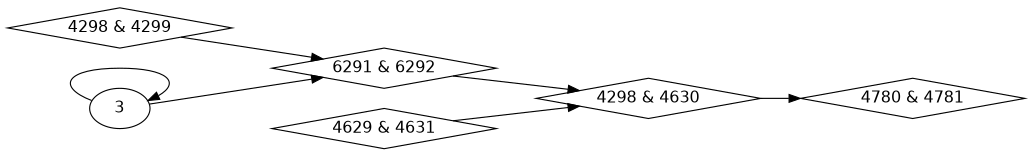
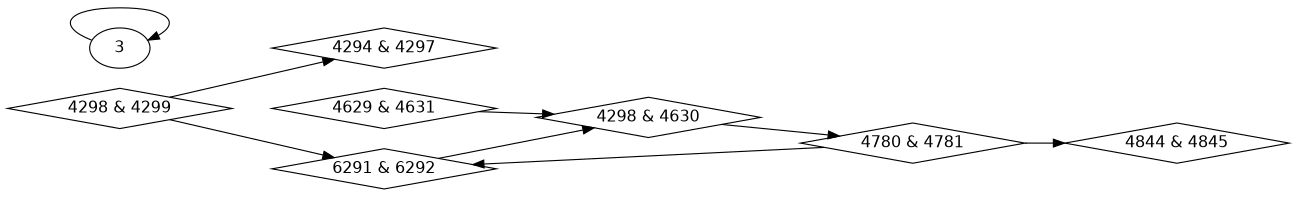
node "4294 & 4297": added
edge "3" -> "6291 & 6292": now "4780 & 4781" -> "6291 & 6292"
node "4844 & 4845": added
